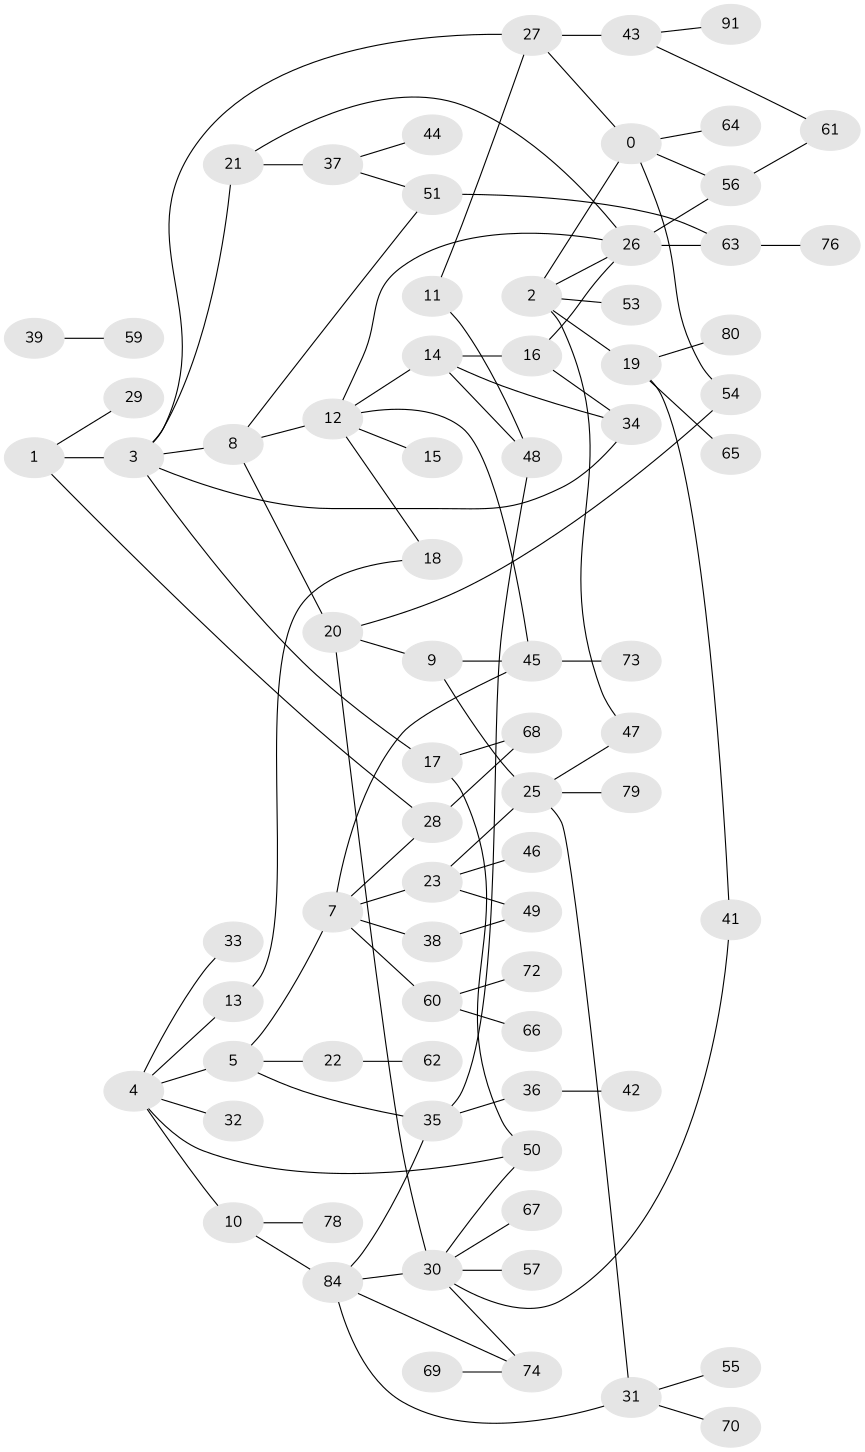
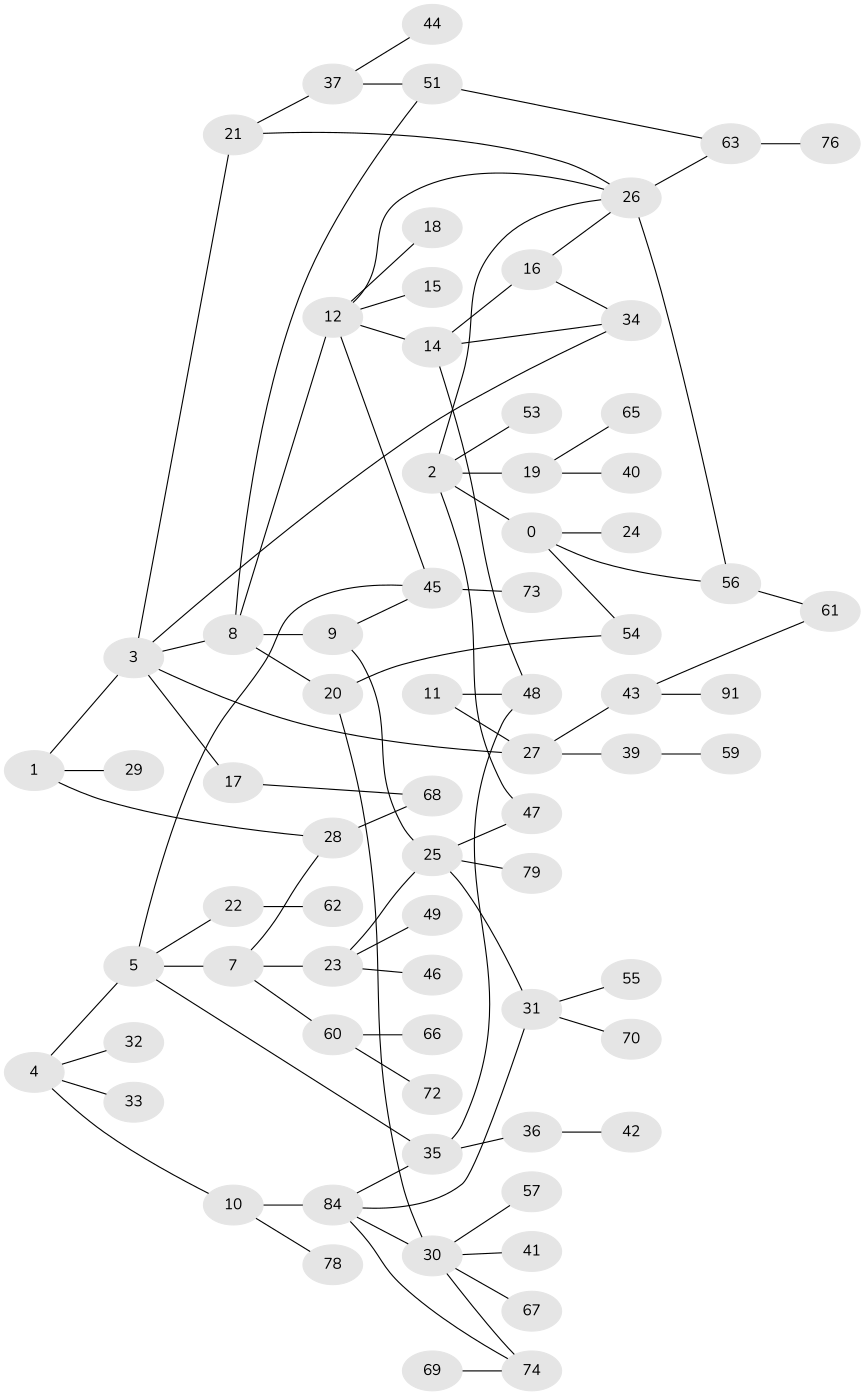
edge "27" -- "0": now "27" -- "39"
node "64": label "64" -> "24"
node "80": label "80" -> "40"
edge "19" -- "41": removed
edge "20" -- "9": now "8" -- "9"
edge "45" -- "7": now "45" -- "5"
node "38": removed
node "13": removed
node "50": removed
